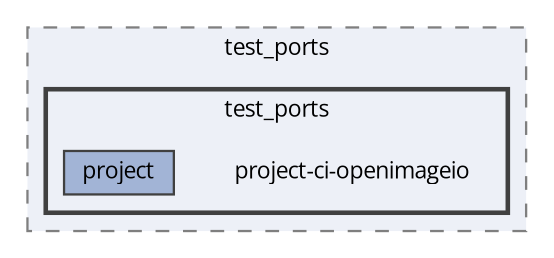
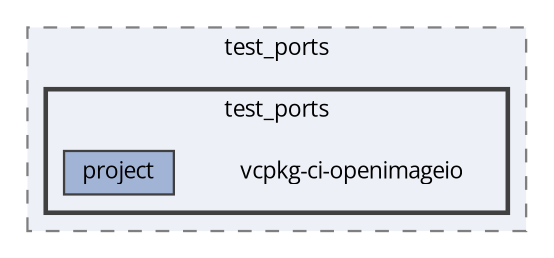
node "project-ci-openimageio": label "project-ci-openimageio" -> "vcpkg-ci-openimageio"
